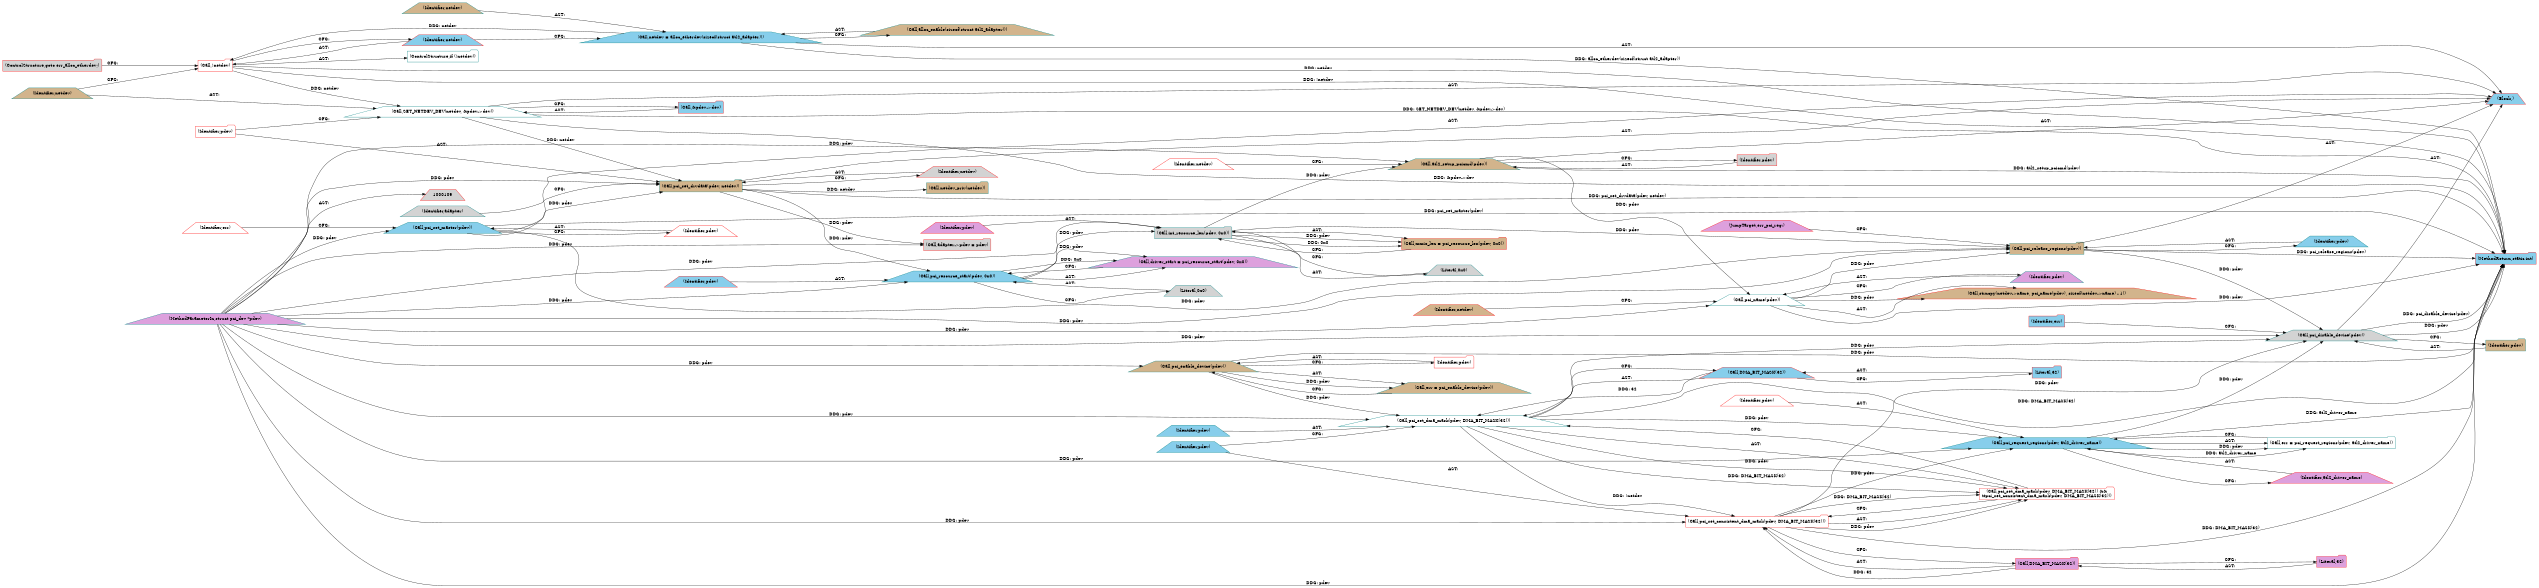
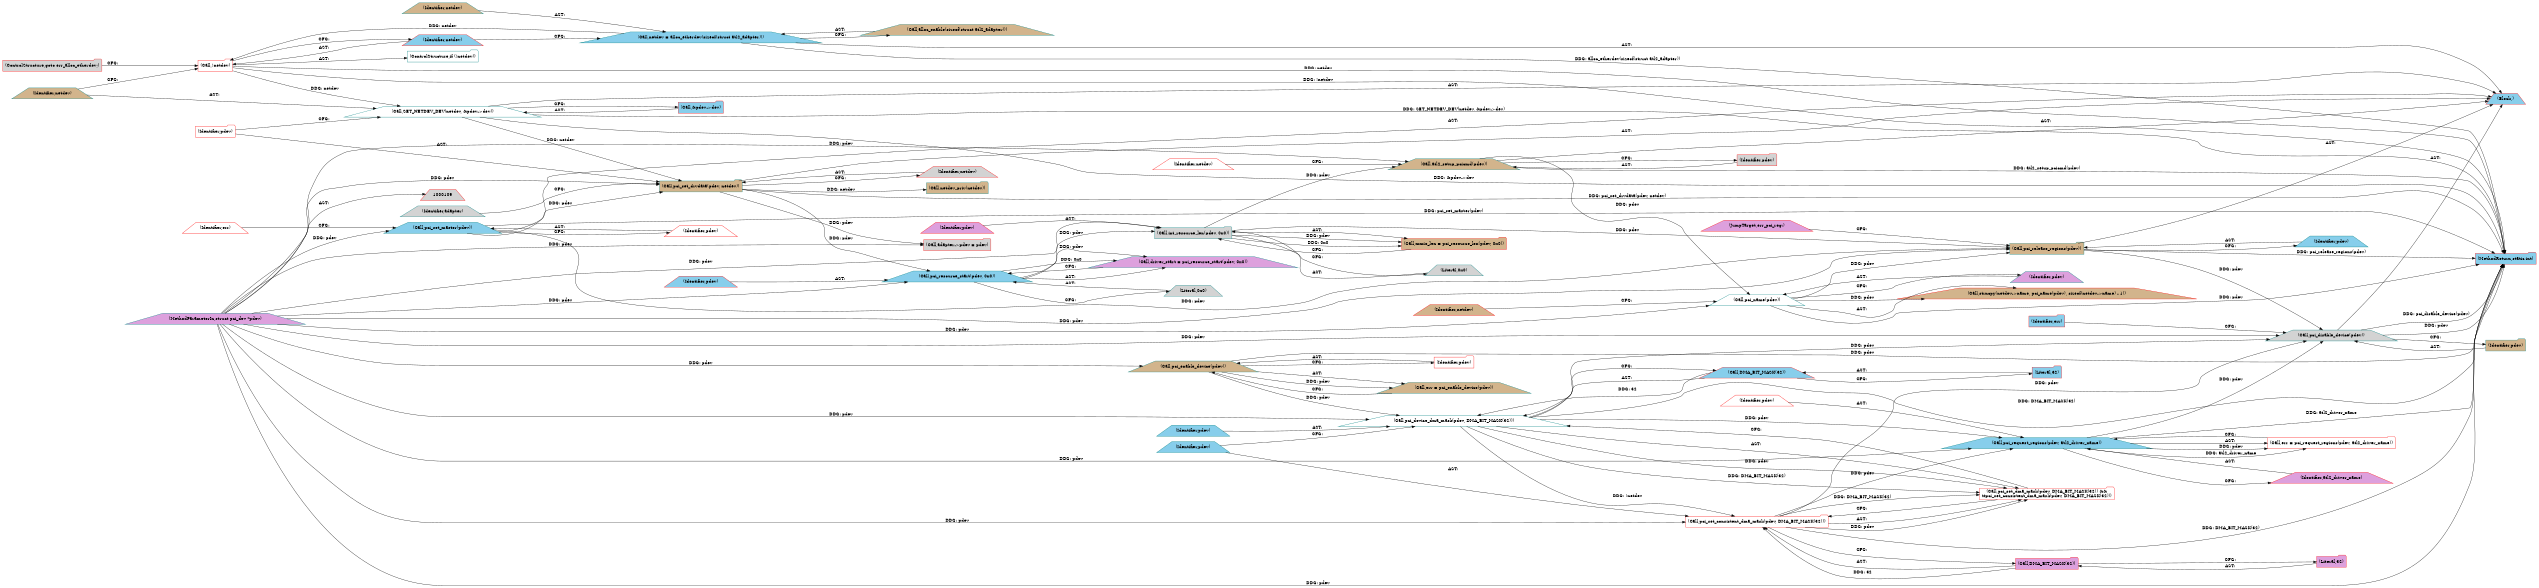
node "(Call,pci_set_dma_mask(pdev, DMA_BIT_MASK(32)))": label "(Call,pci_set_dma_mask(pdev, DMA_BIT_MASK(32)))" -> "(Call,pci_device_dma_mask(pdev, DMA_BIT_MASK(32)))"
node "(Call,err = pci_request_regions(pdev, atl2_driver_name))": color teal -> red
